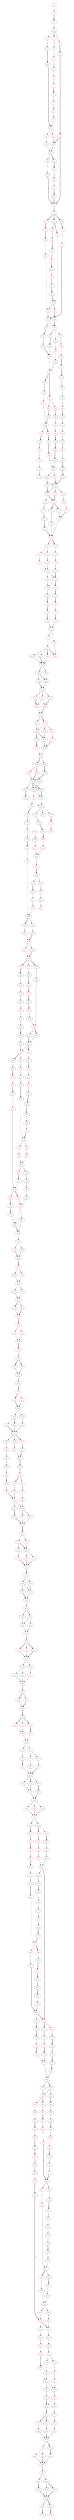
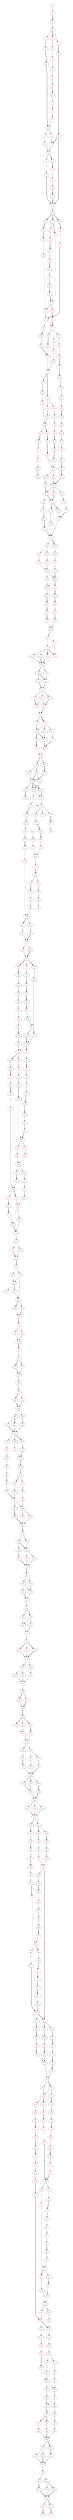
edge "S311" -> "S313": now "S309" -> "S313"
